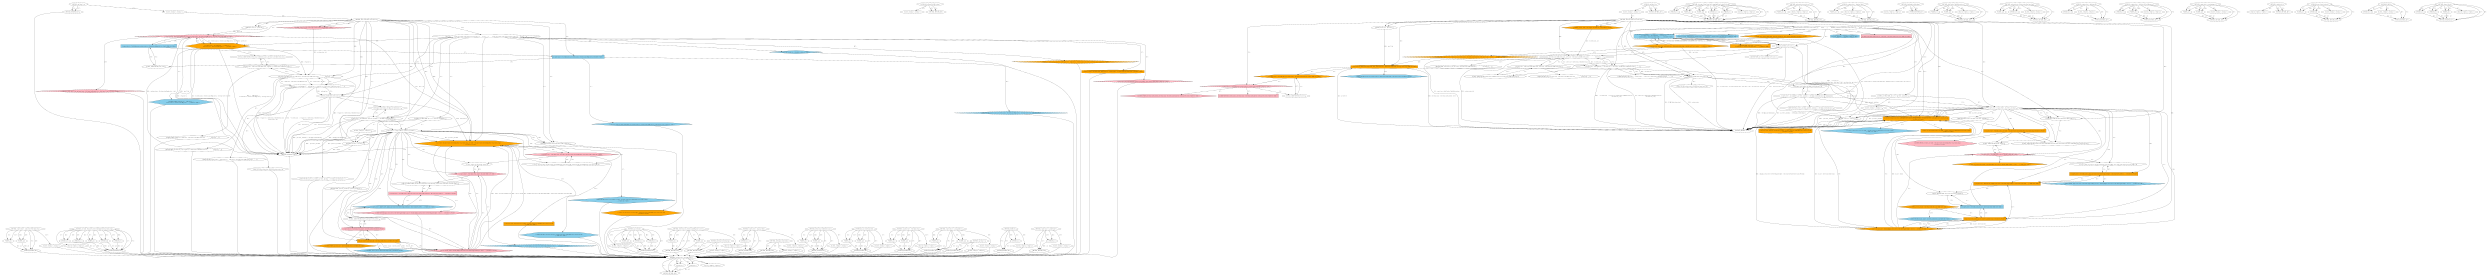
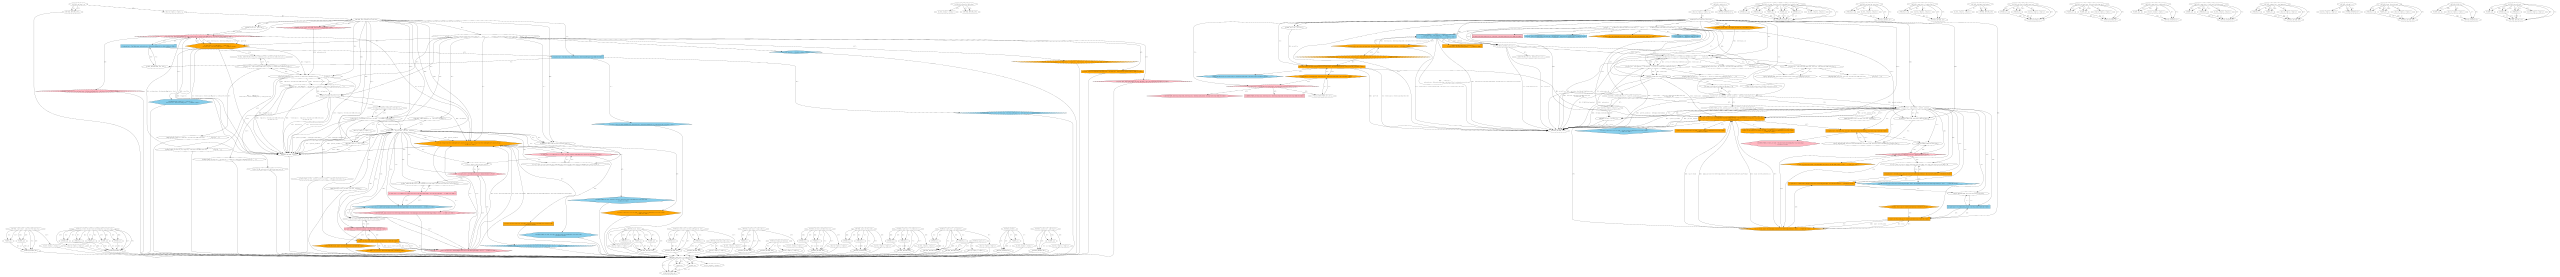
node "<(IDENTIFIER,base,base::Unretained(this))<SUB>19</SUB>>": removed
node "<(LITERAL,this,base::Unretained(this))<SUB>18</SUB>>": fillcolor skyblue -> orange
